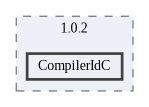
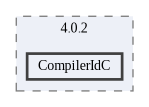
cluster "1.0.2": label "1.0.2" -> "4.0.2"
